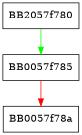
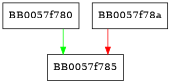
node "BB2057f780": label "BB2057f780" -> "BB0057f780"
edge "BB0057f785" -> "BB0057f78a": reversed
